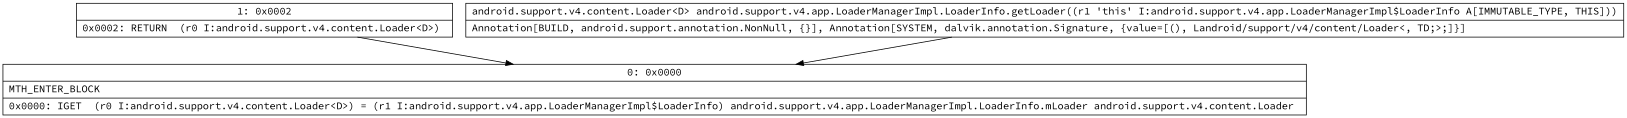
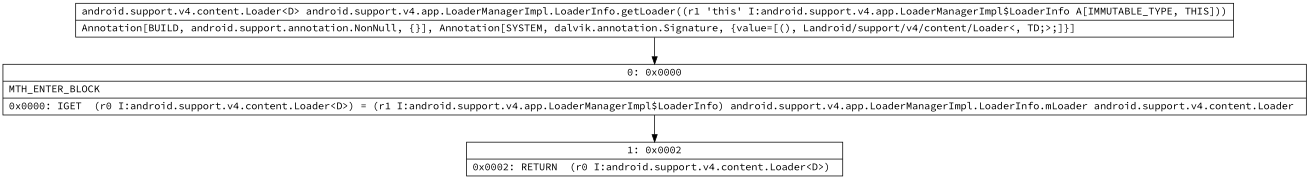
edge "1: 0x0002" -> "0: 0x0000": reversed
